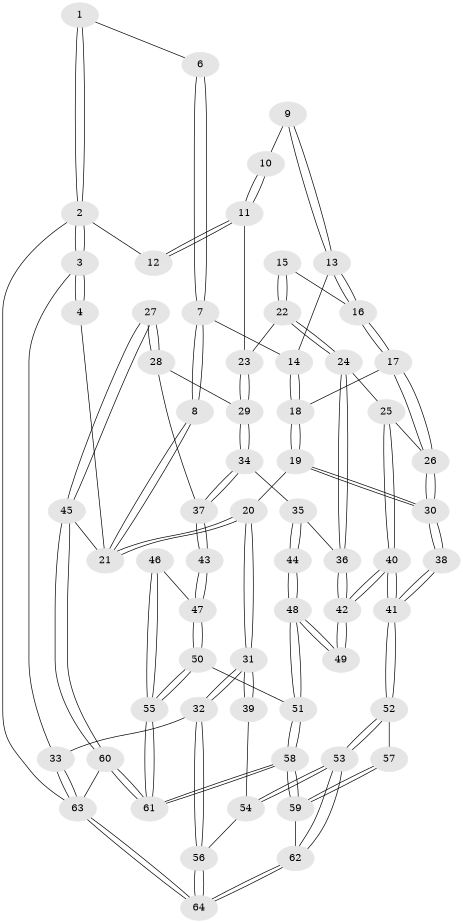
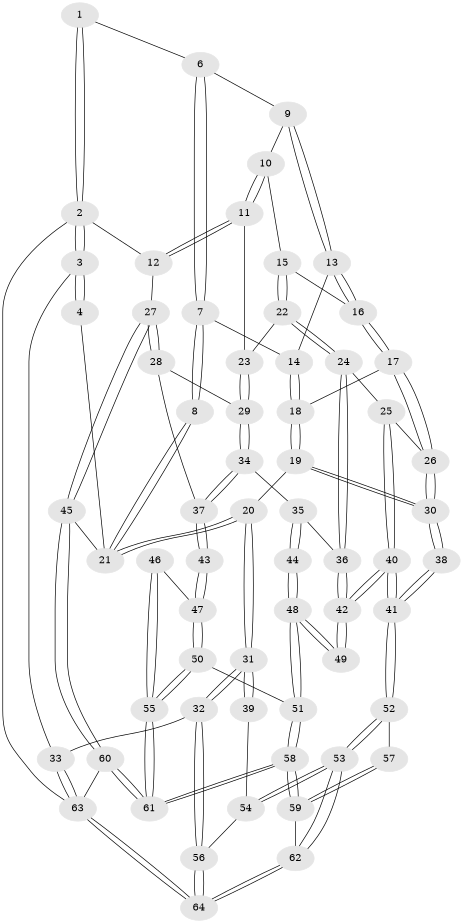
edge "6" -- "9": added
edge "10" -- "15": added
edge "12" -- "27": added
